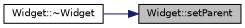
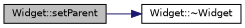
edge "Widget::~Widget" -> "Widget::setParent": reversed
